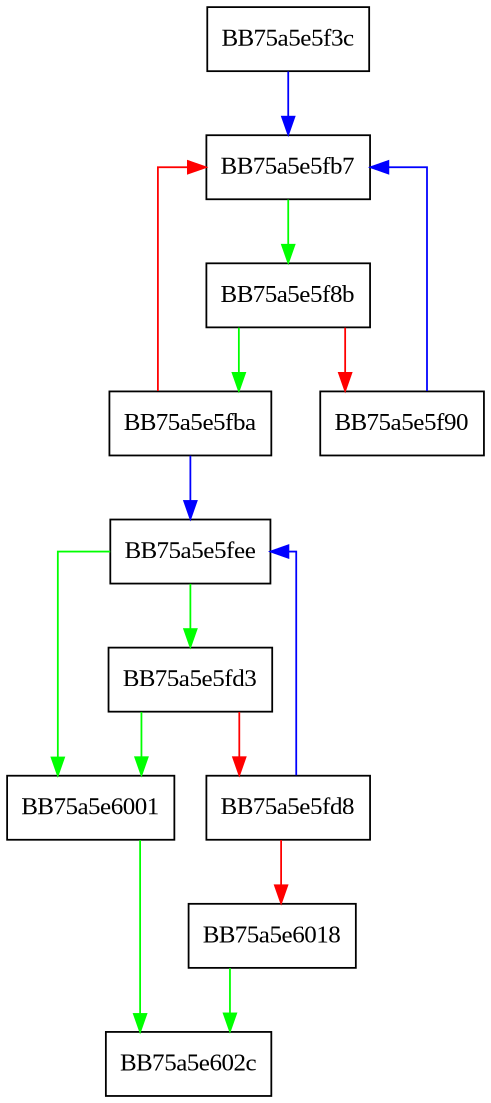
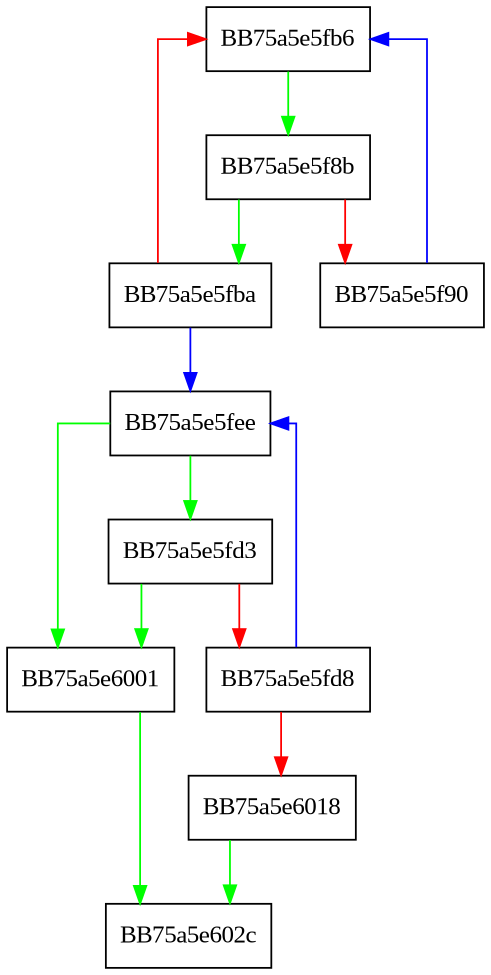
node "BB75a5e5f3c": removed
node "BB75a5e5fb7": label "BB75a5e5fb7" -> "BB75a5e5fb6"
